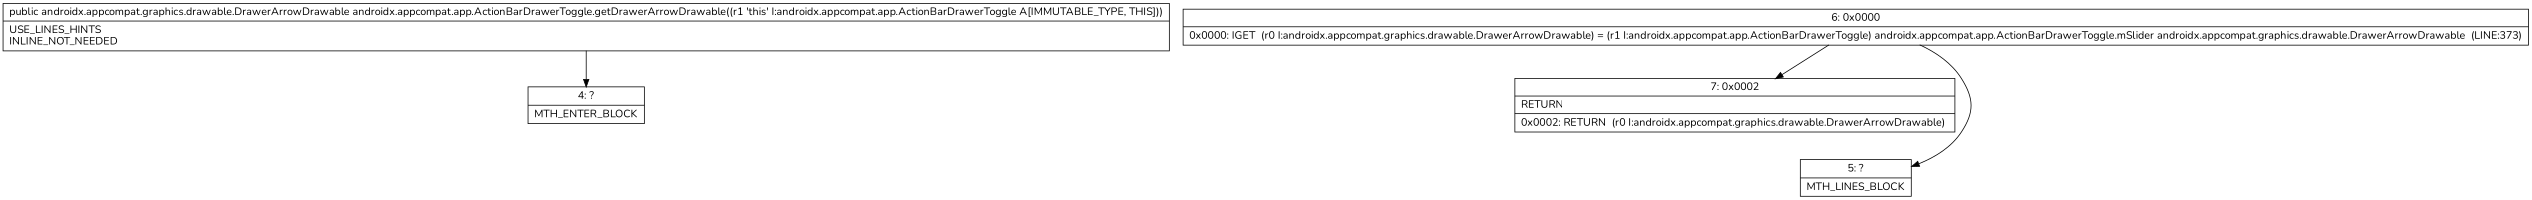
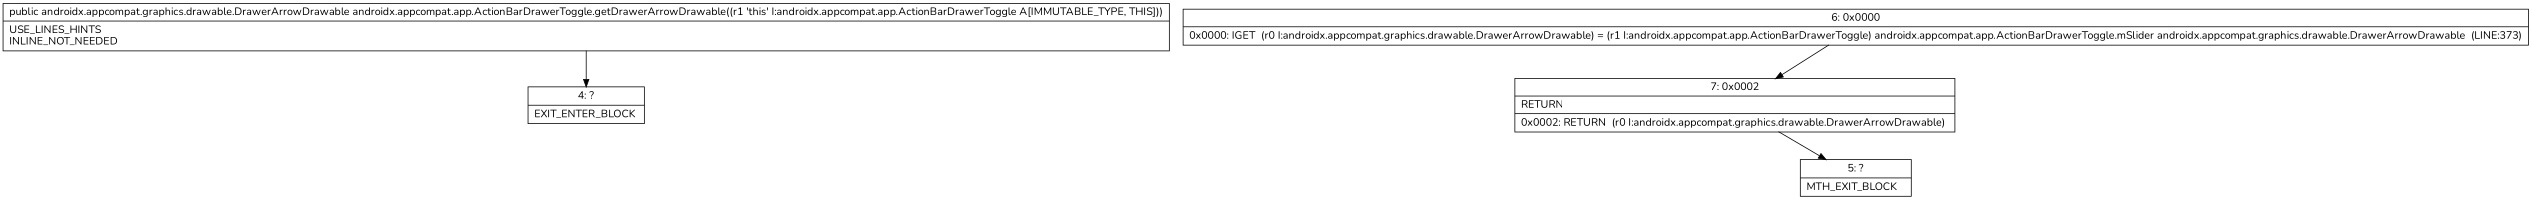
edge "6: 0x0000" -> "5: ?": now "7: 0x0002" -> "5: ?"
node "4: ?": text "MTH_ENTER_BLOCK" -> "EXIT_ENTER_BLOCK"
node "5: ?": text "MTH_LINES_BLOCK" -> "MTH_EXIT_BLOCK"
